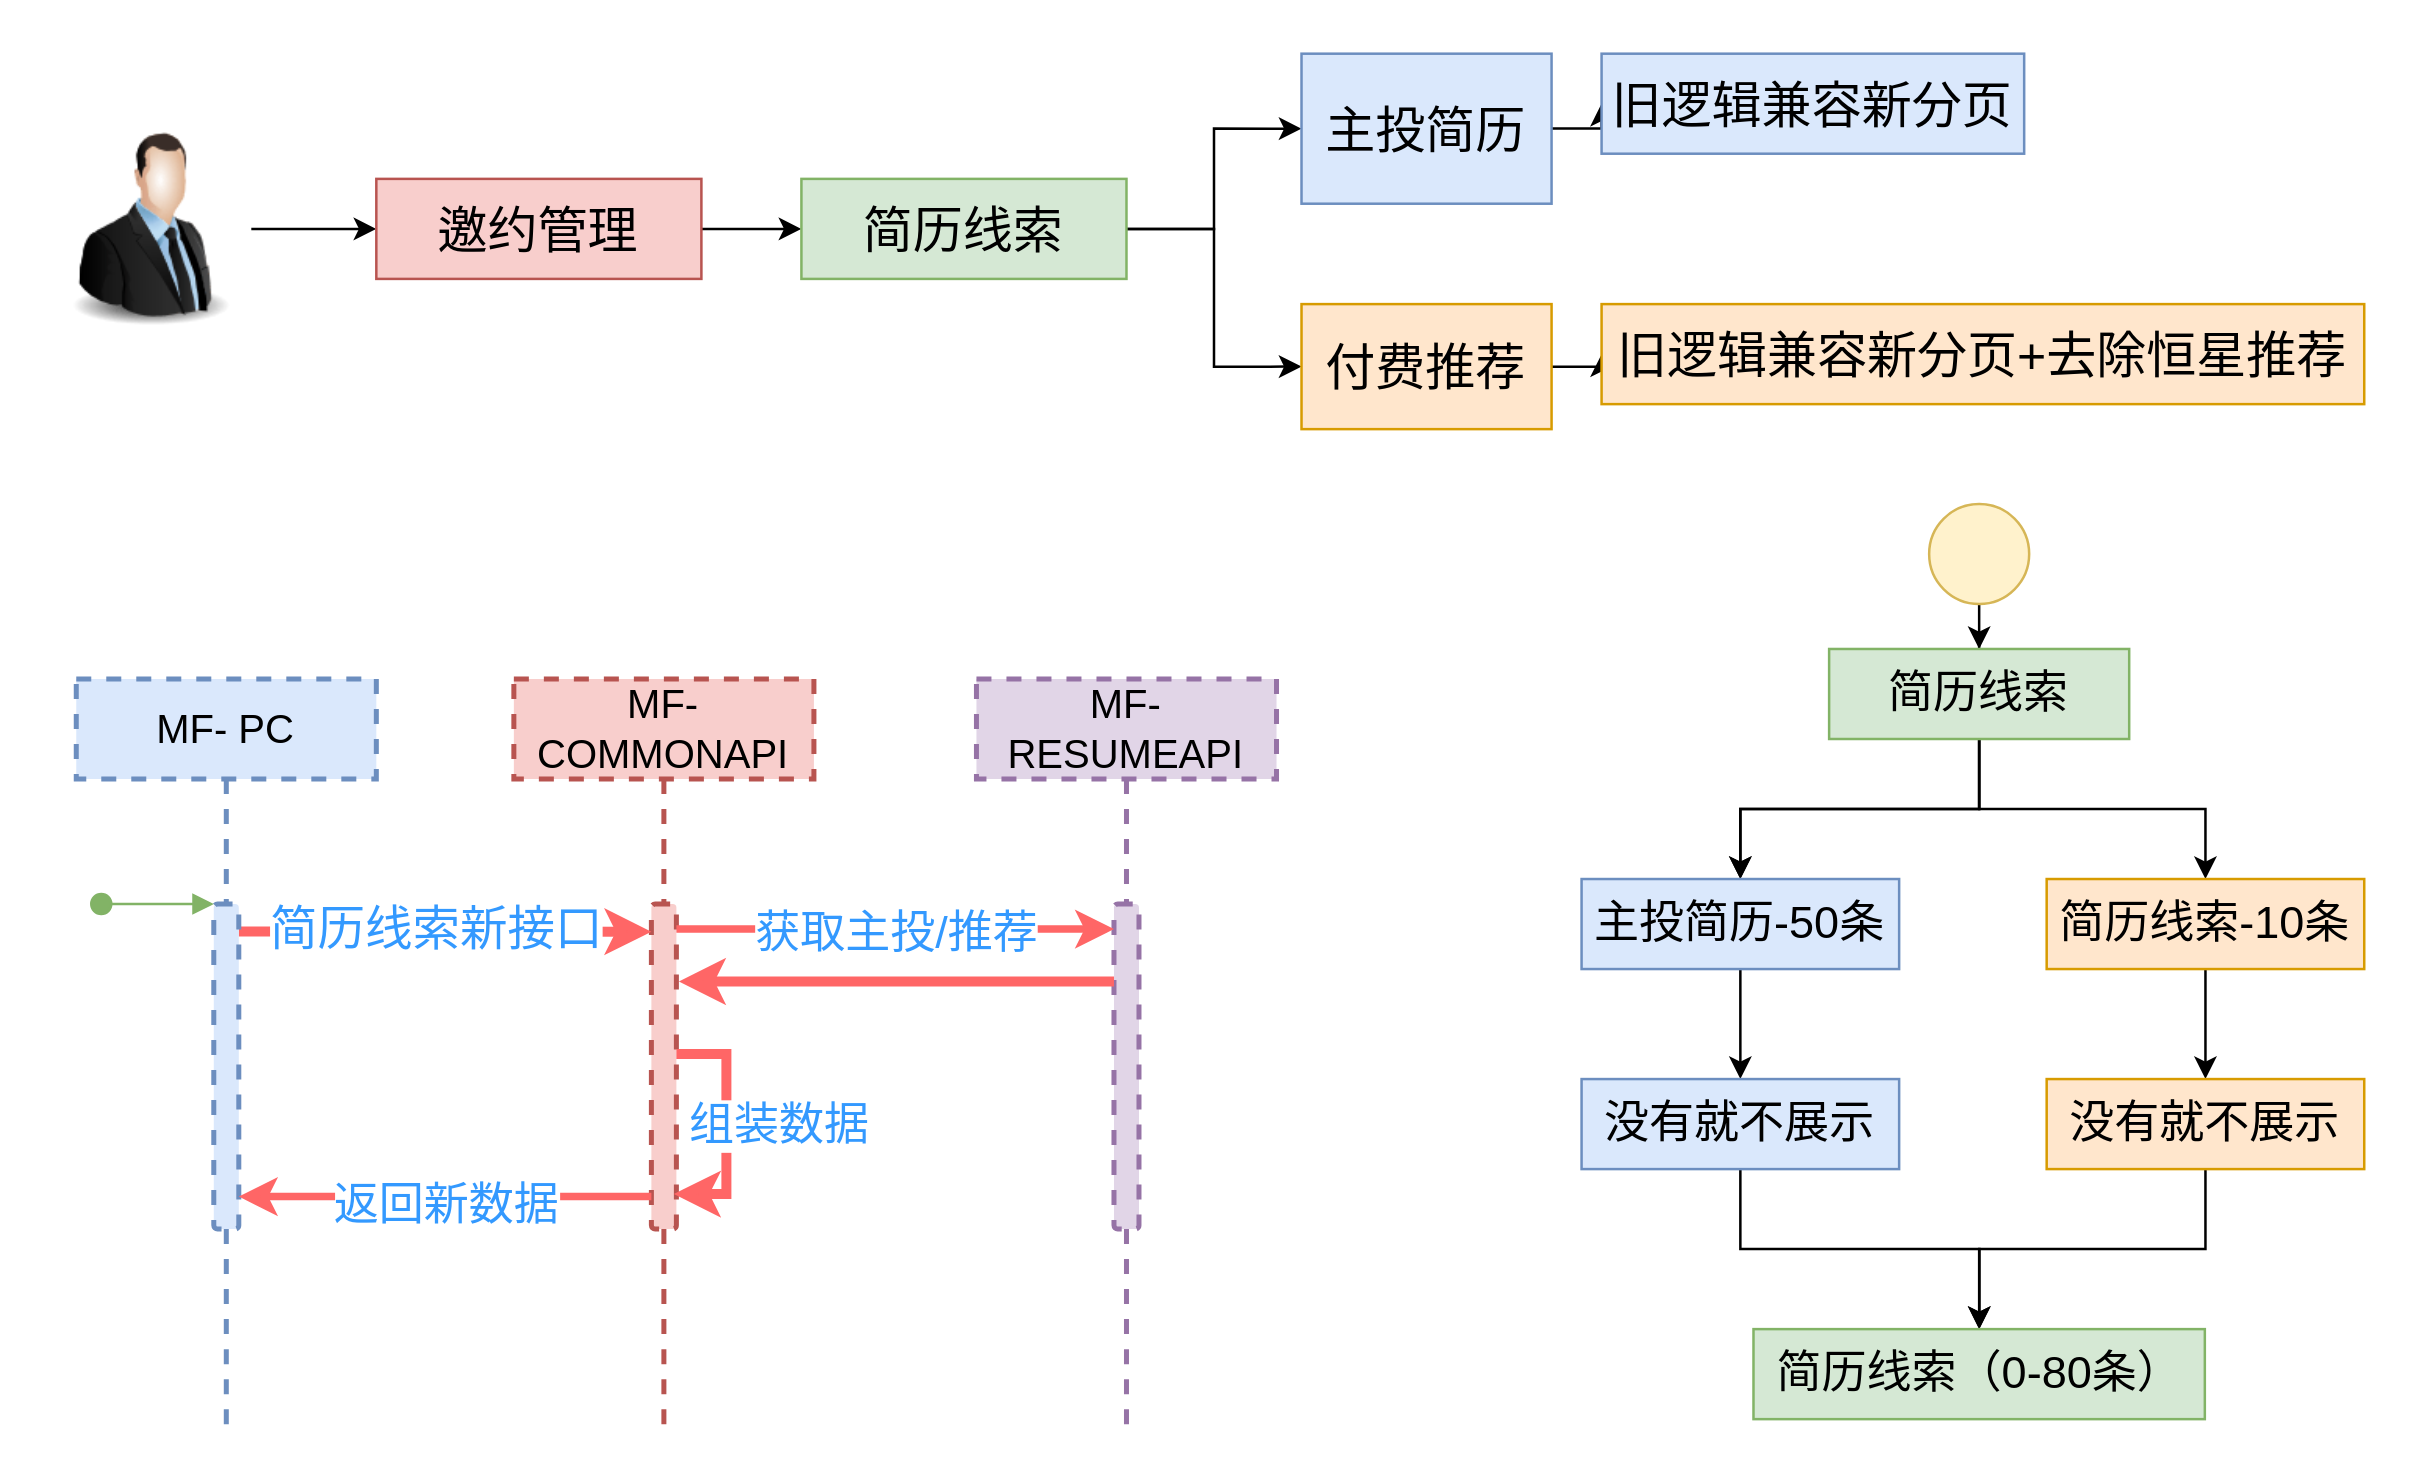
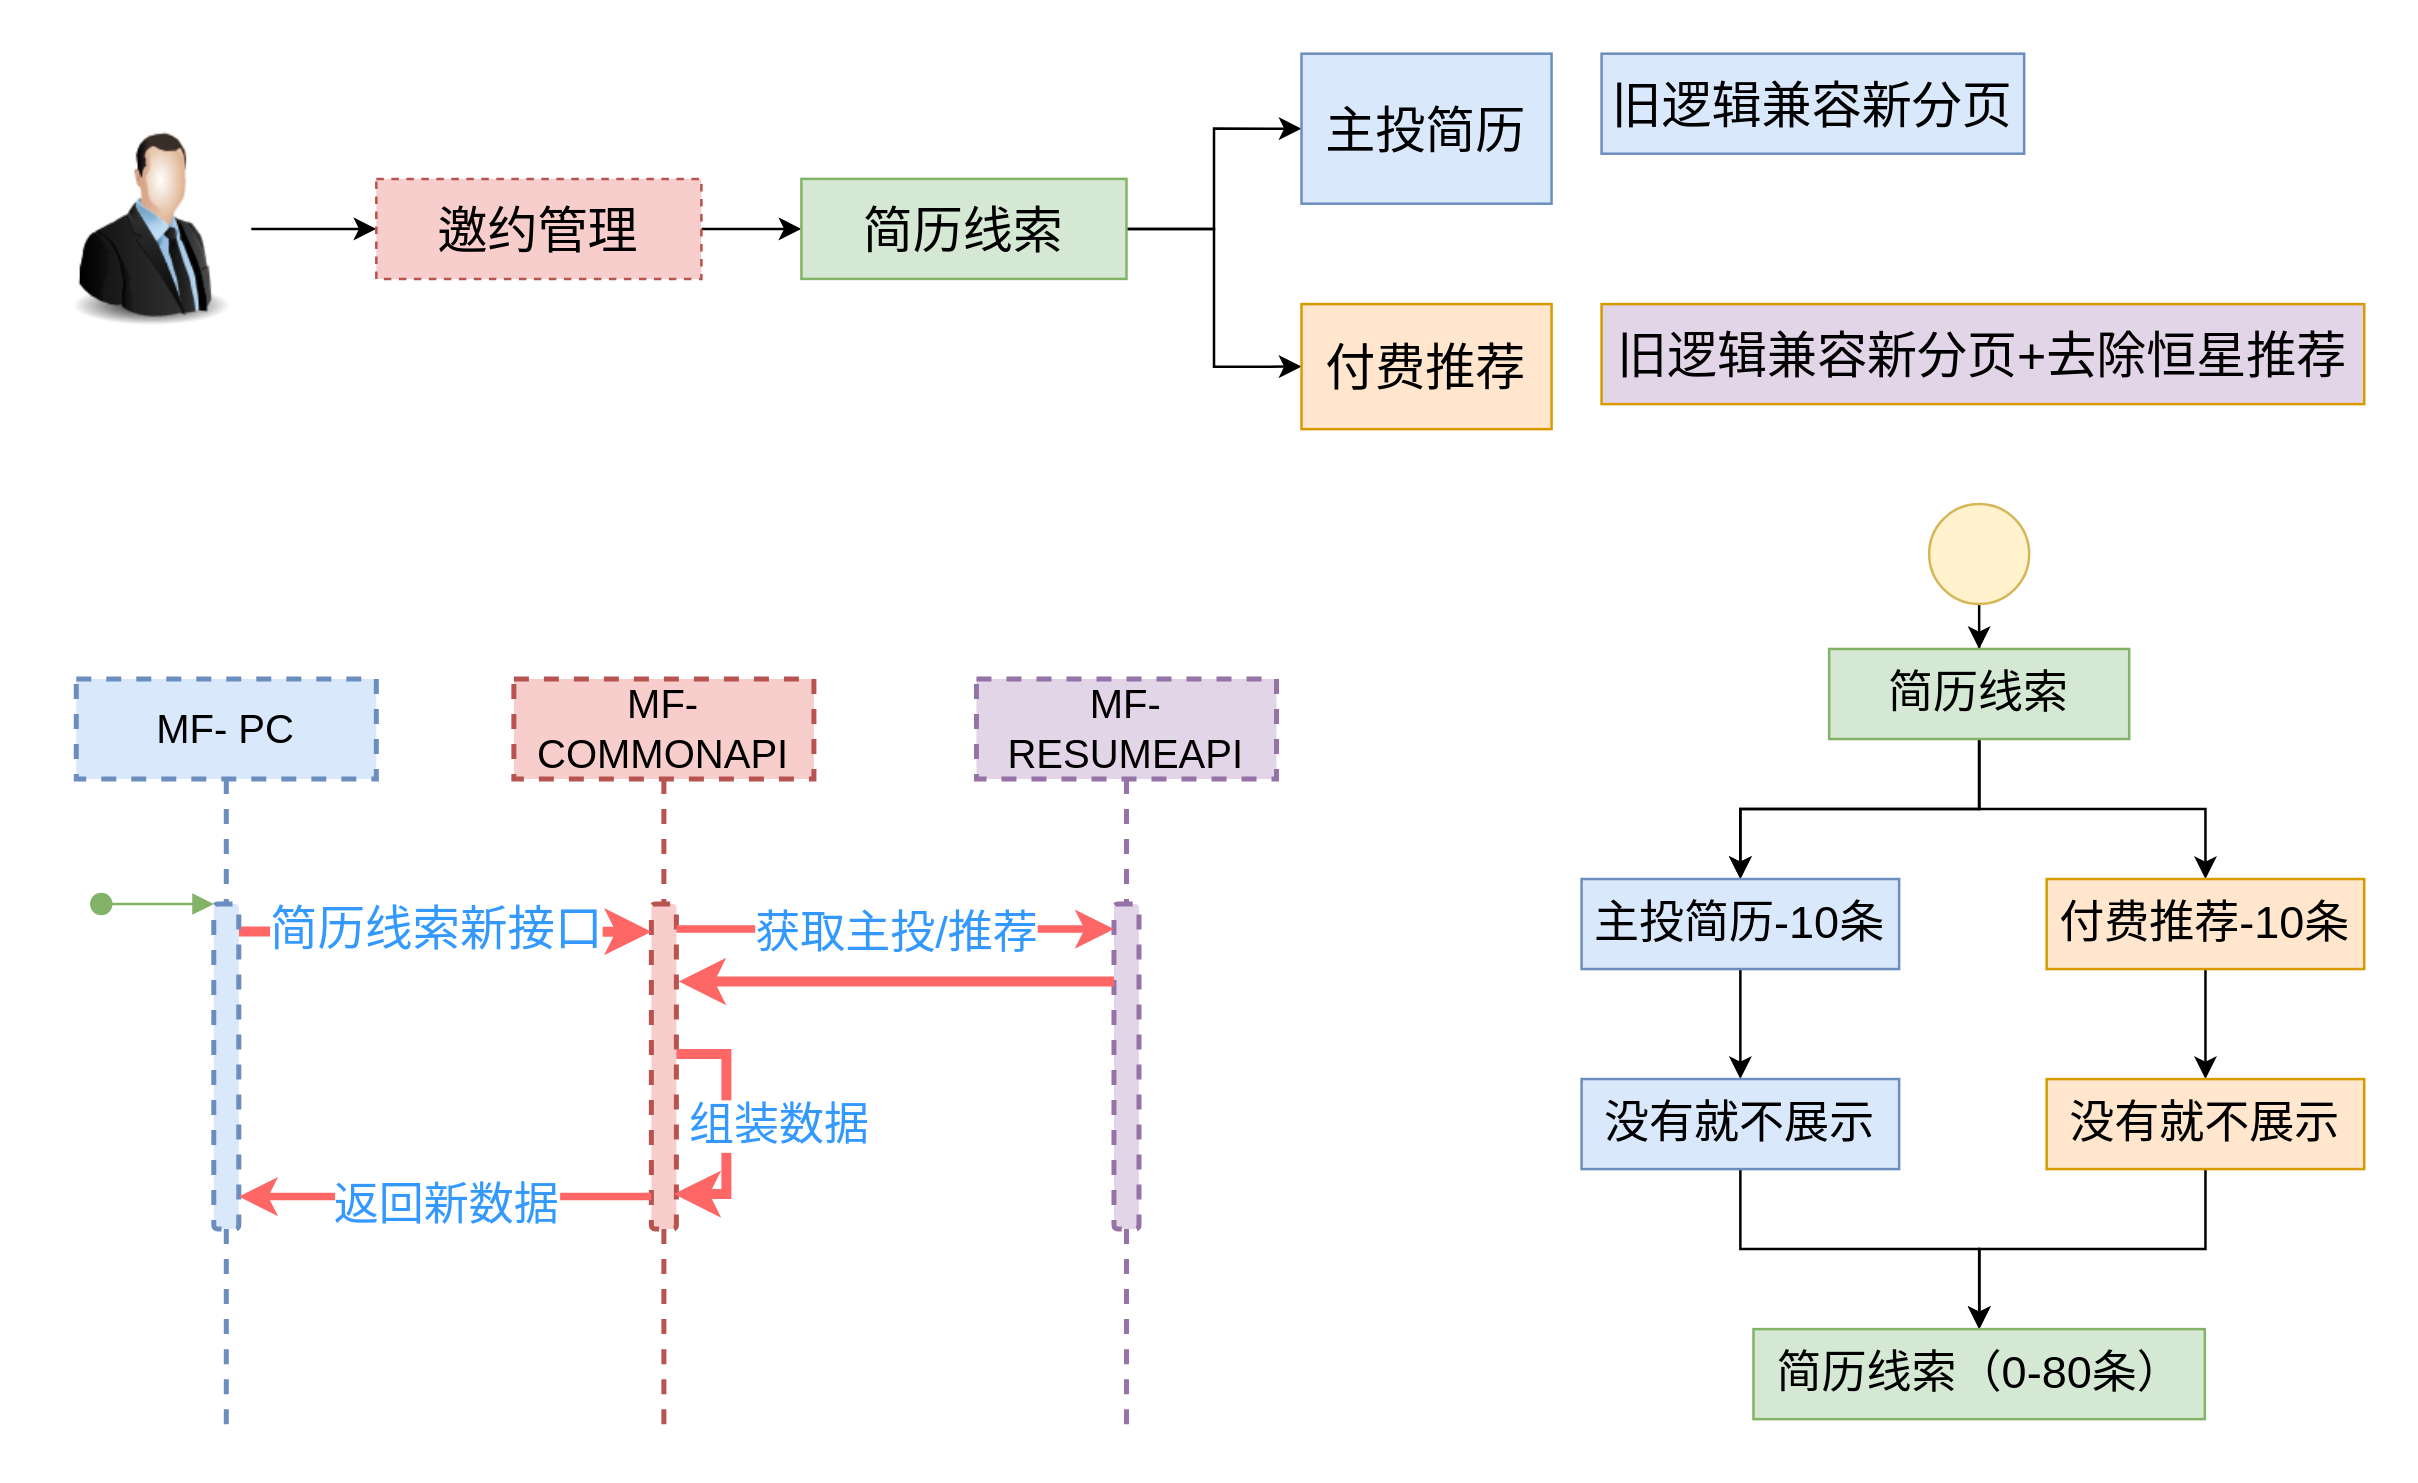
edge "主投简历" -> "旧逻辑兼容新分页": removed
node "邀约管理": style solid -> dashed
node "旧逻辑兼容新分页+去除恒星推荐": fillcolor #ffe6cc -> #e1d5e7
edge "付费推荐" -> "旧逻辑兼容新分页+去除恒星推荐": removed
node "主投简历-50条": label "主投简历-50条" -> "主投简历-10条"
node "简历线索-10条": label "简历线索-10条" -> "付费推荐-10条"
